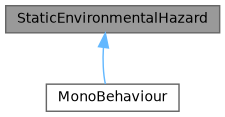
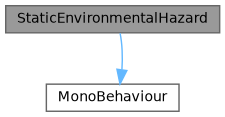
edge "MonoBehaviour" -> "StaticEnvironmentalHazard": reversed
